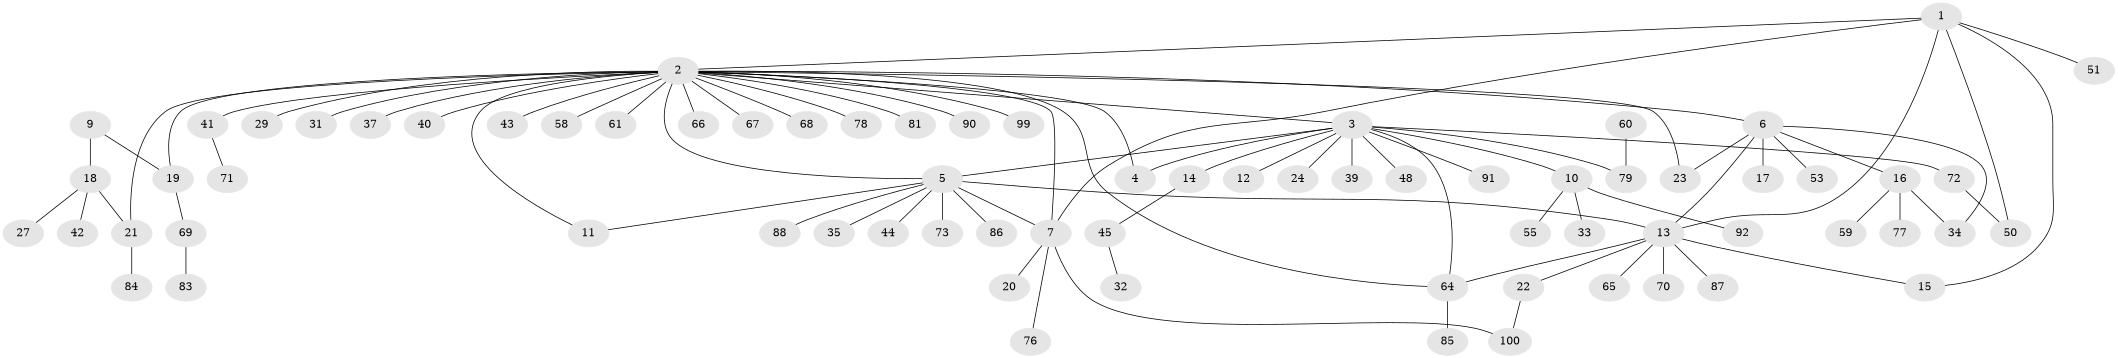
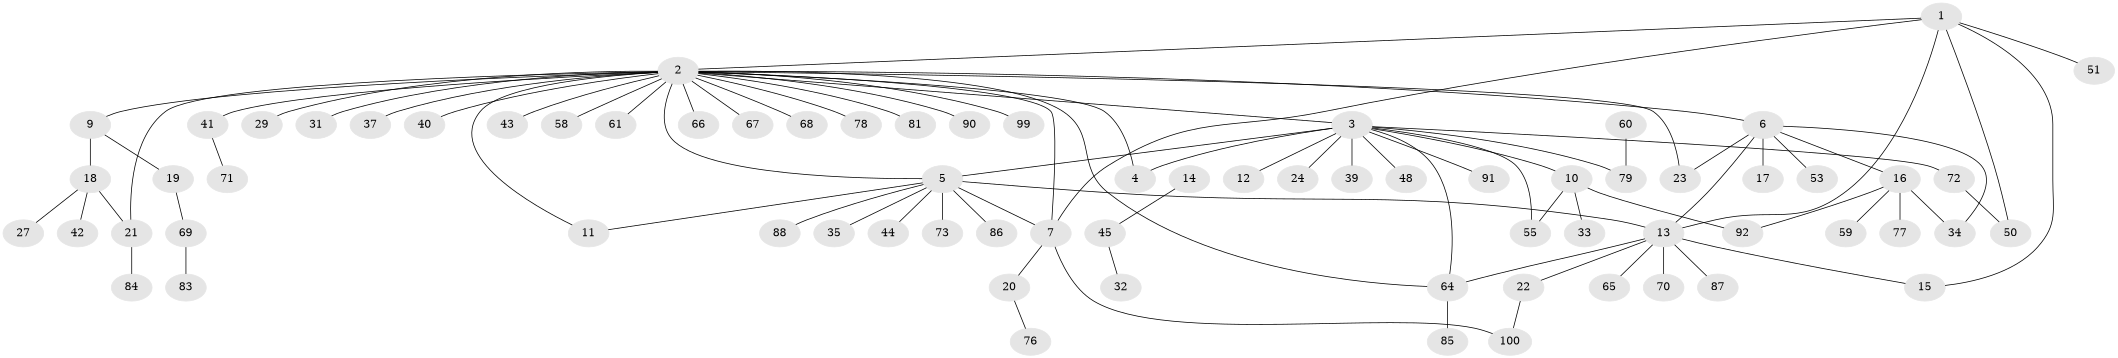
edge "2" -- "19": now "2" -- "9"
edge "3" -- "14": now "3" -- "55"
edge "16" -- "92": added
edge "7" -- "76": now "20" -- "76"
